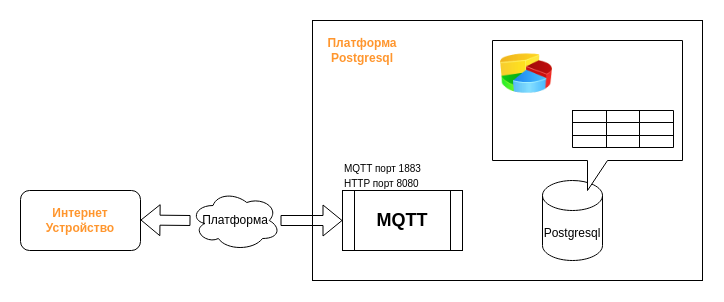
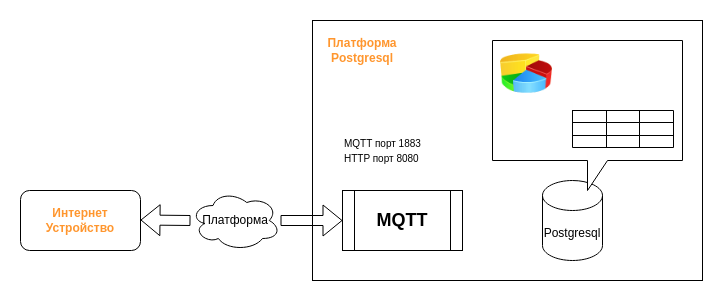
node "MQTT порт 1883 HTTP порт 8080": moved (393, 176) -> (393, 151)
